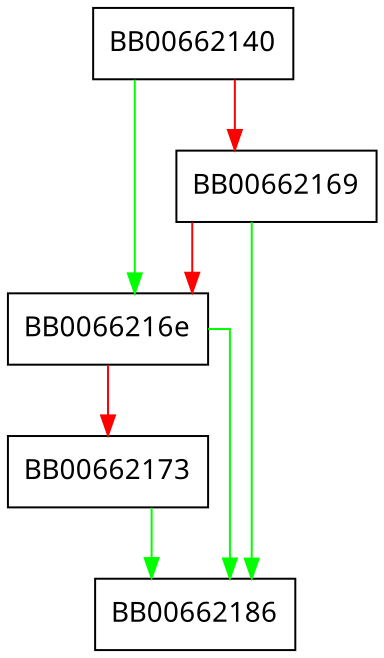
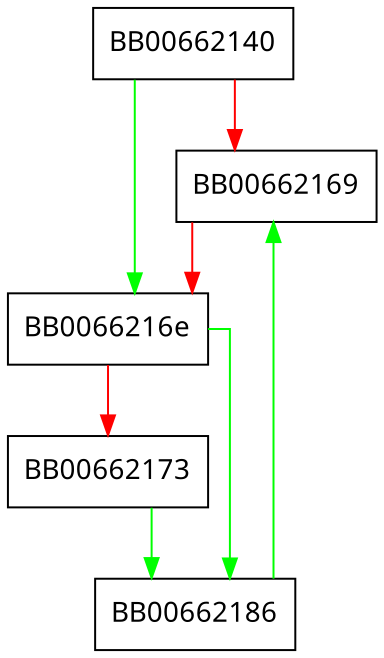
edge "BB00662169" -> "BB00662186": reversed
